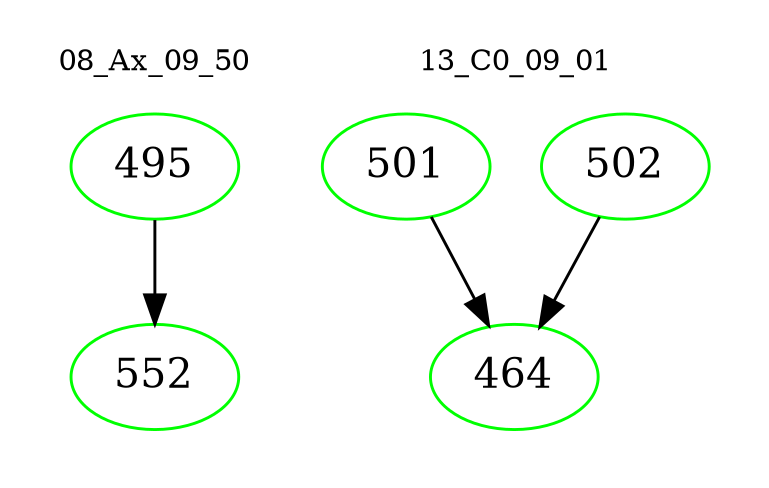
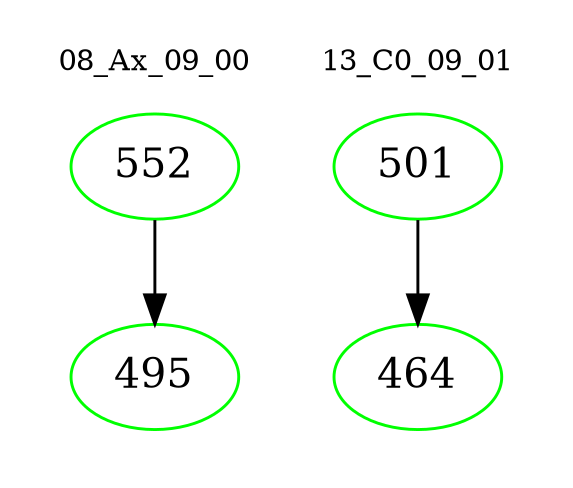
cluster "08_Ax_09_50": label "08_Ax_09_50" -> "08_Ax_09_00"
node "502": removed
edge "495" -> "552": reversed
